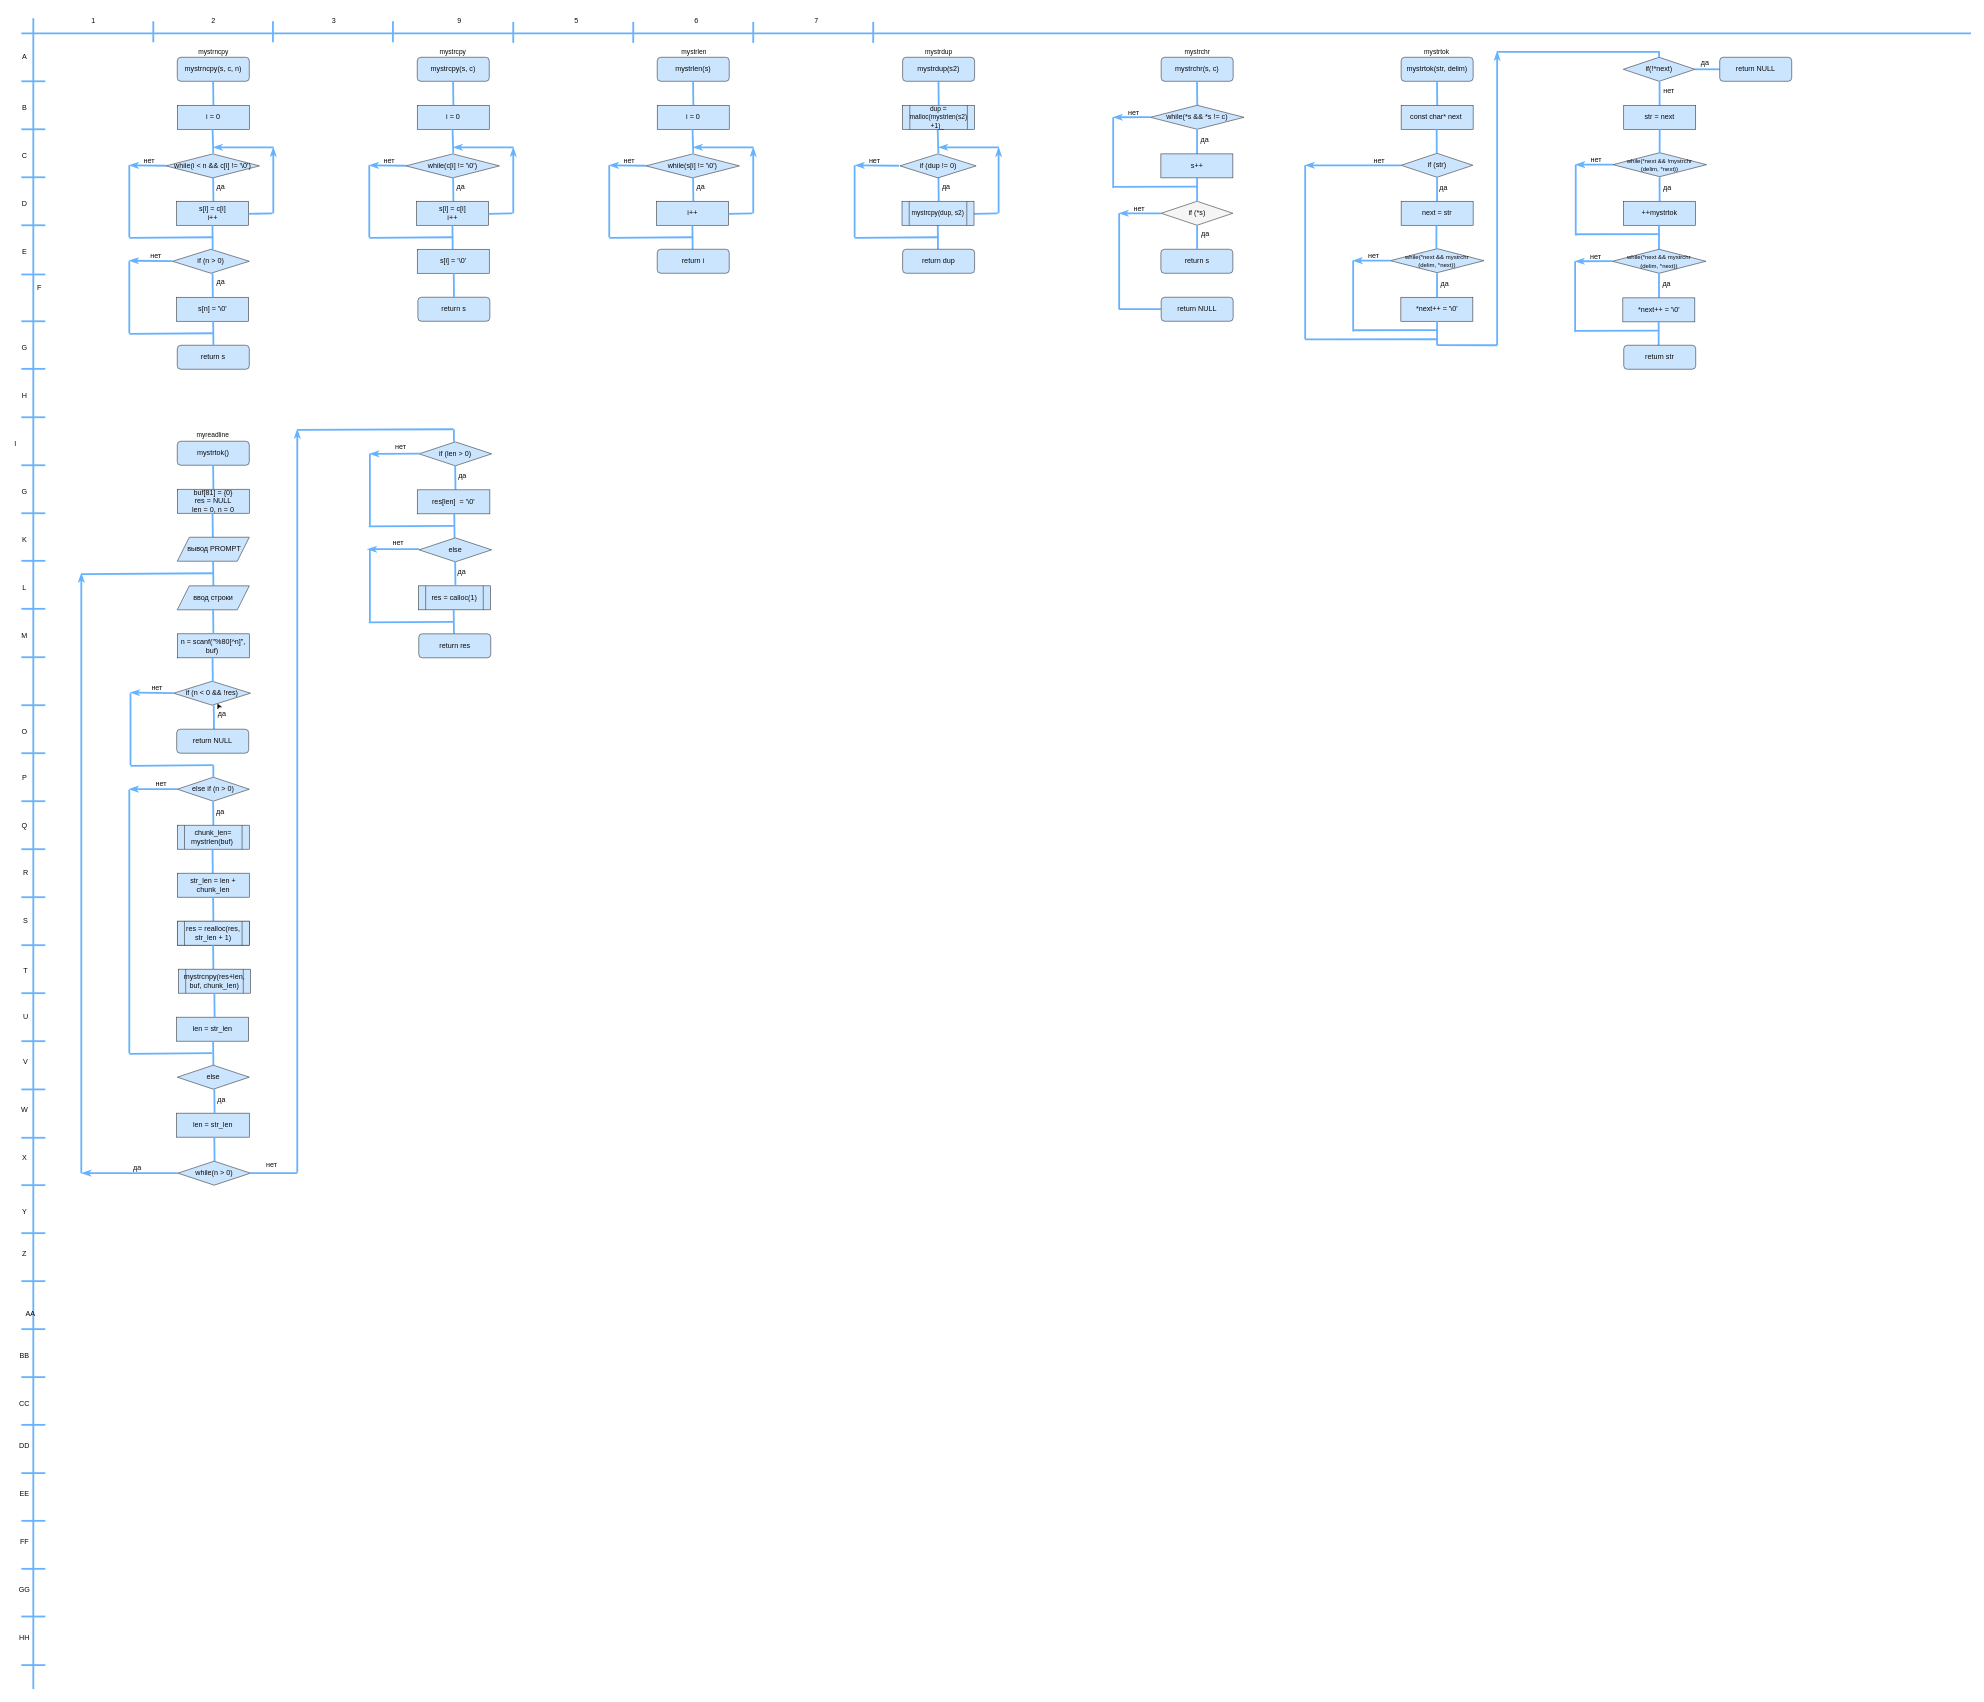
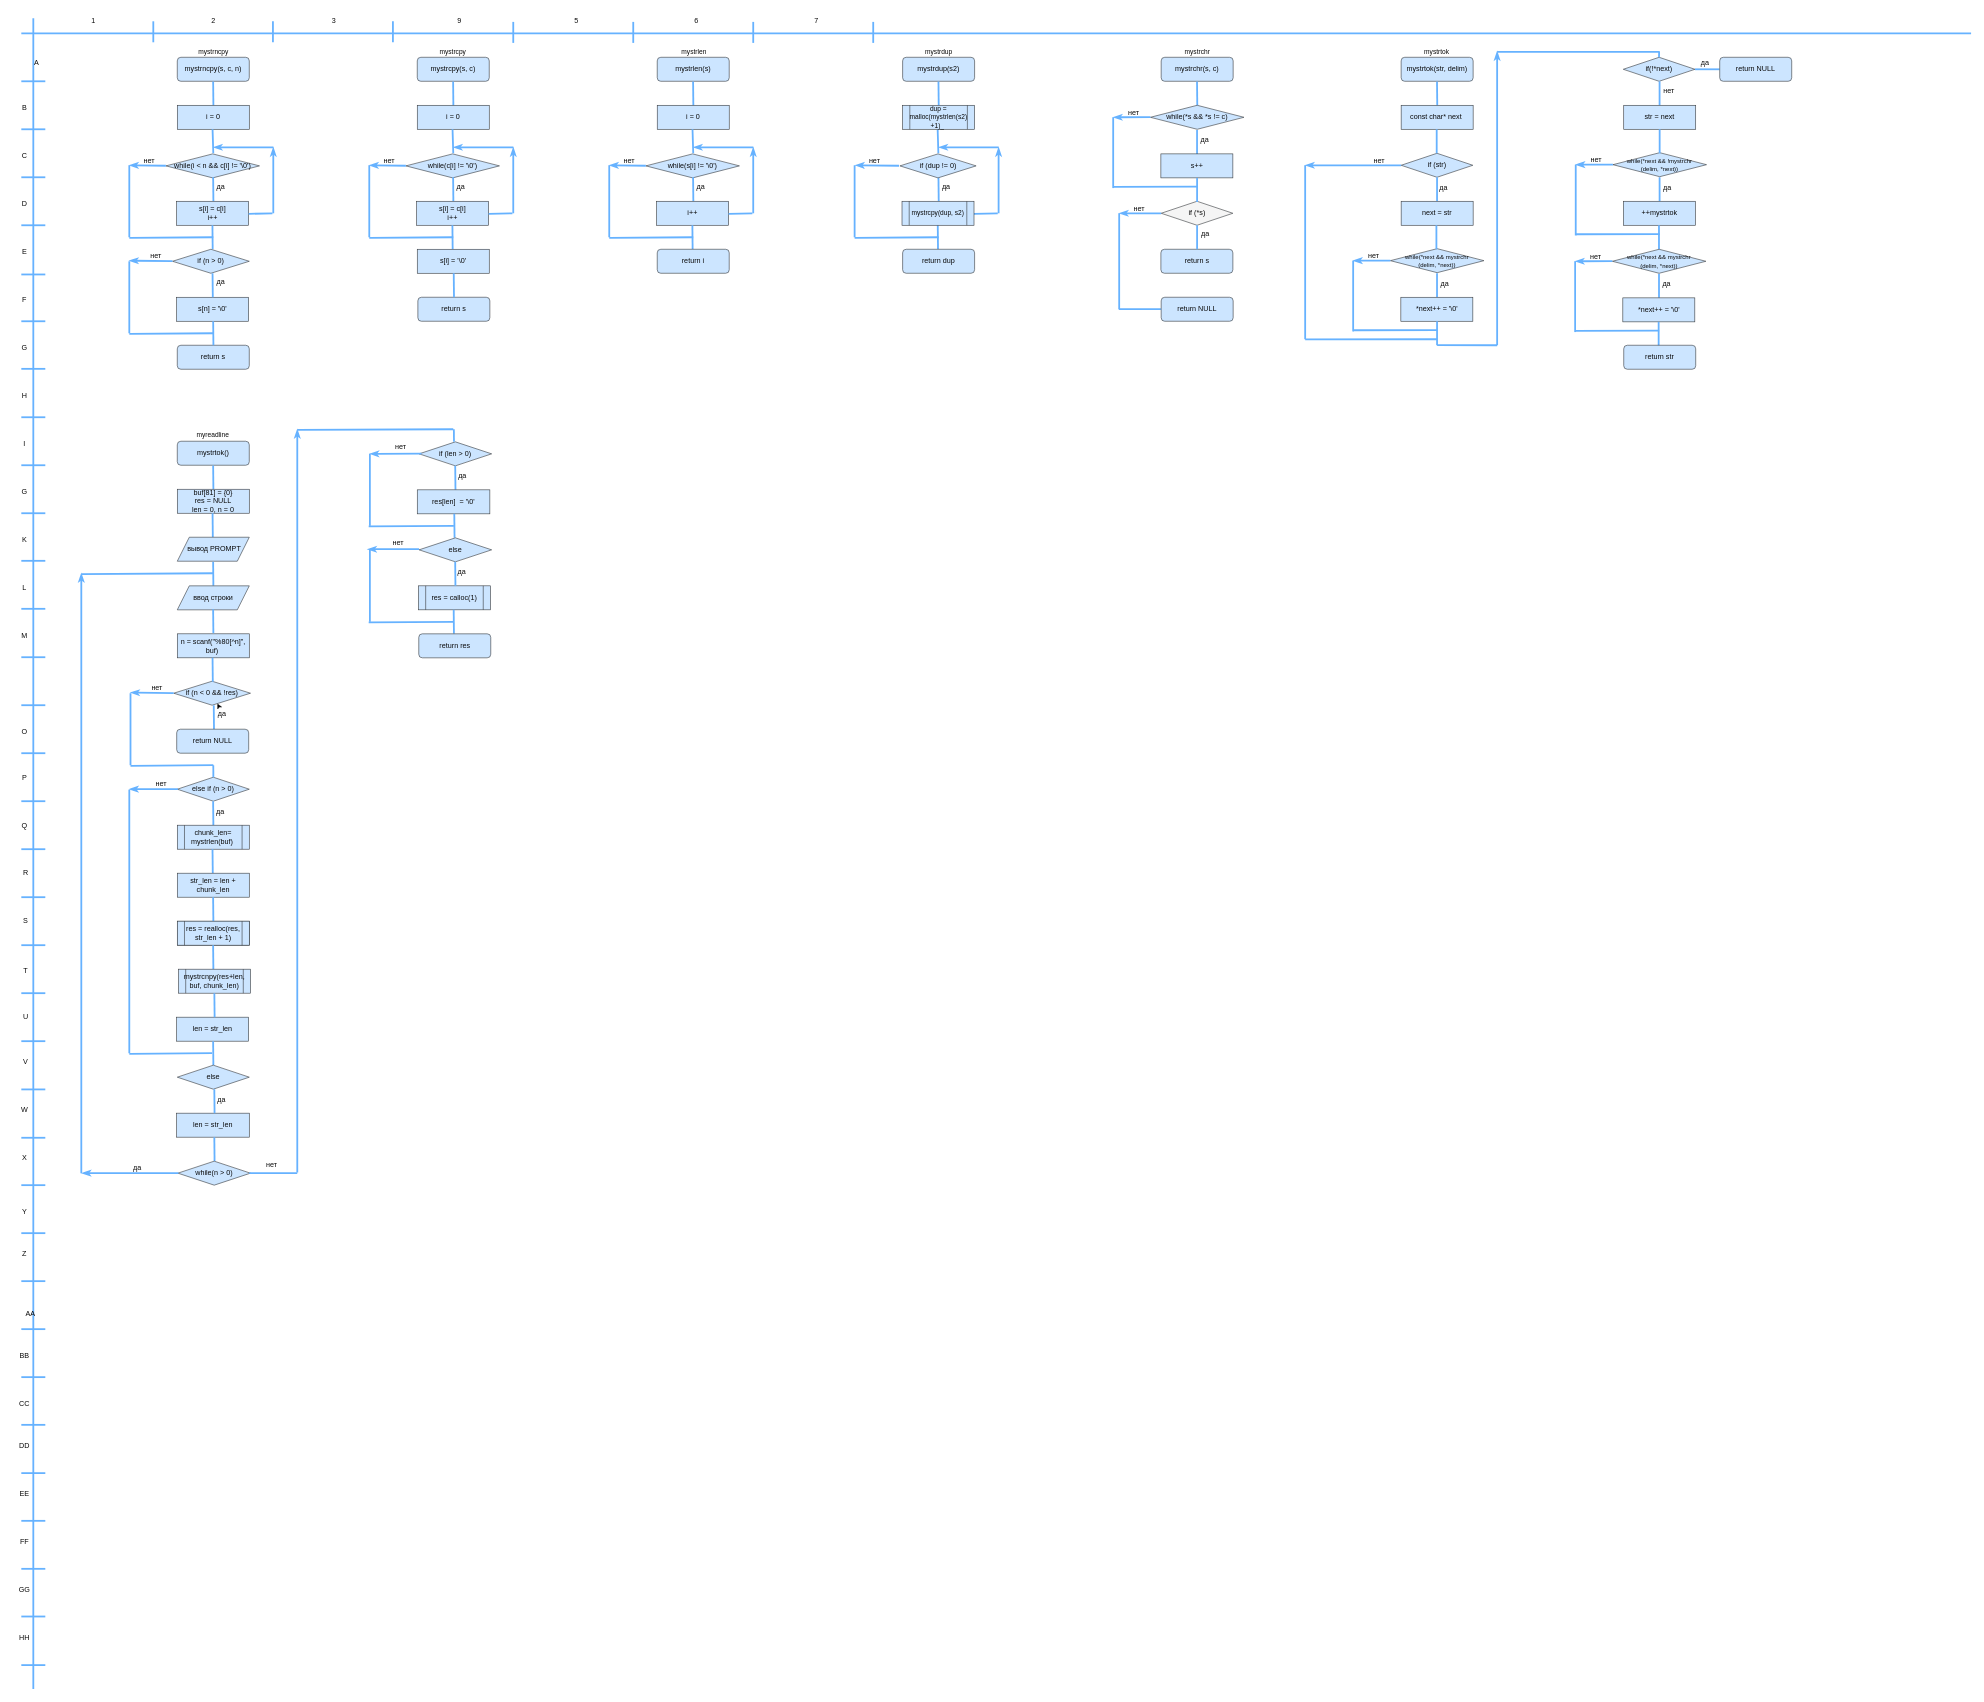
node "A": moved (24, 57) -> (36, 63)
node "F": moved (39, 288) -> (24, 300)
node "I": moved (15, 444) -> (24, 444)
